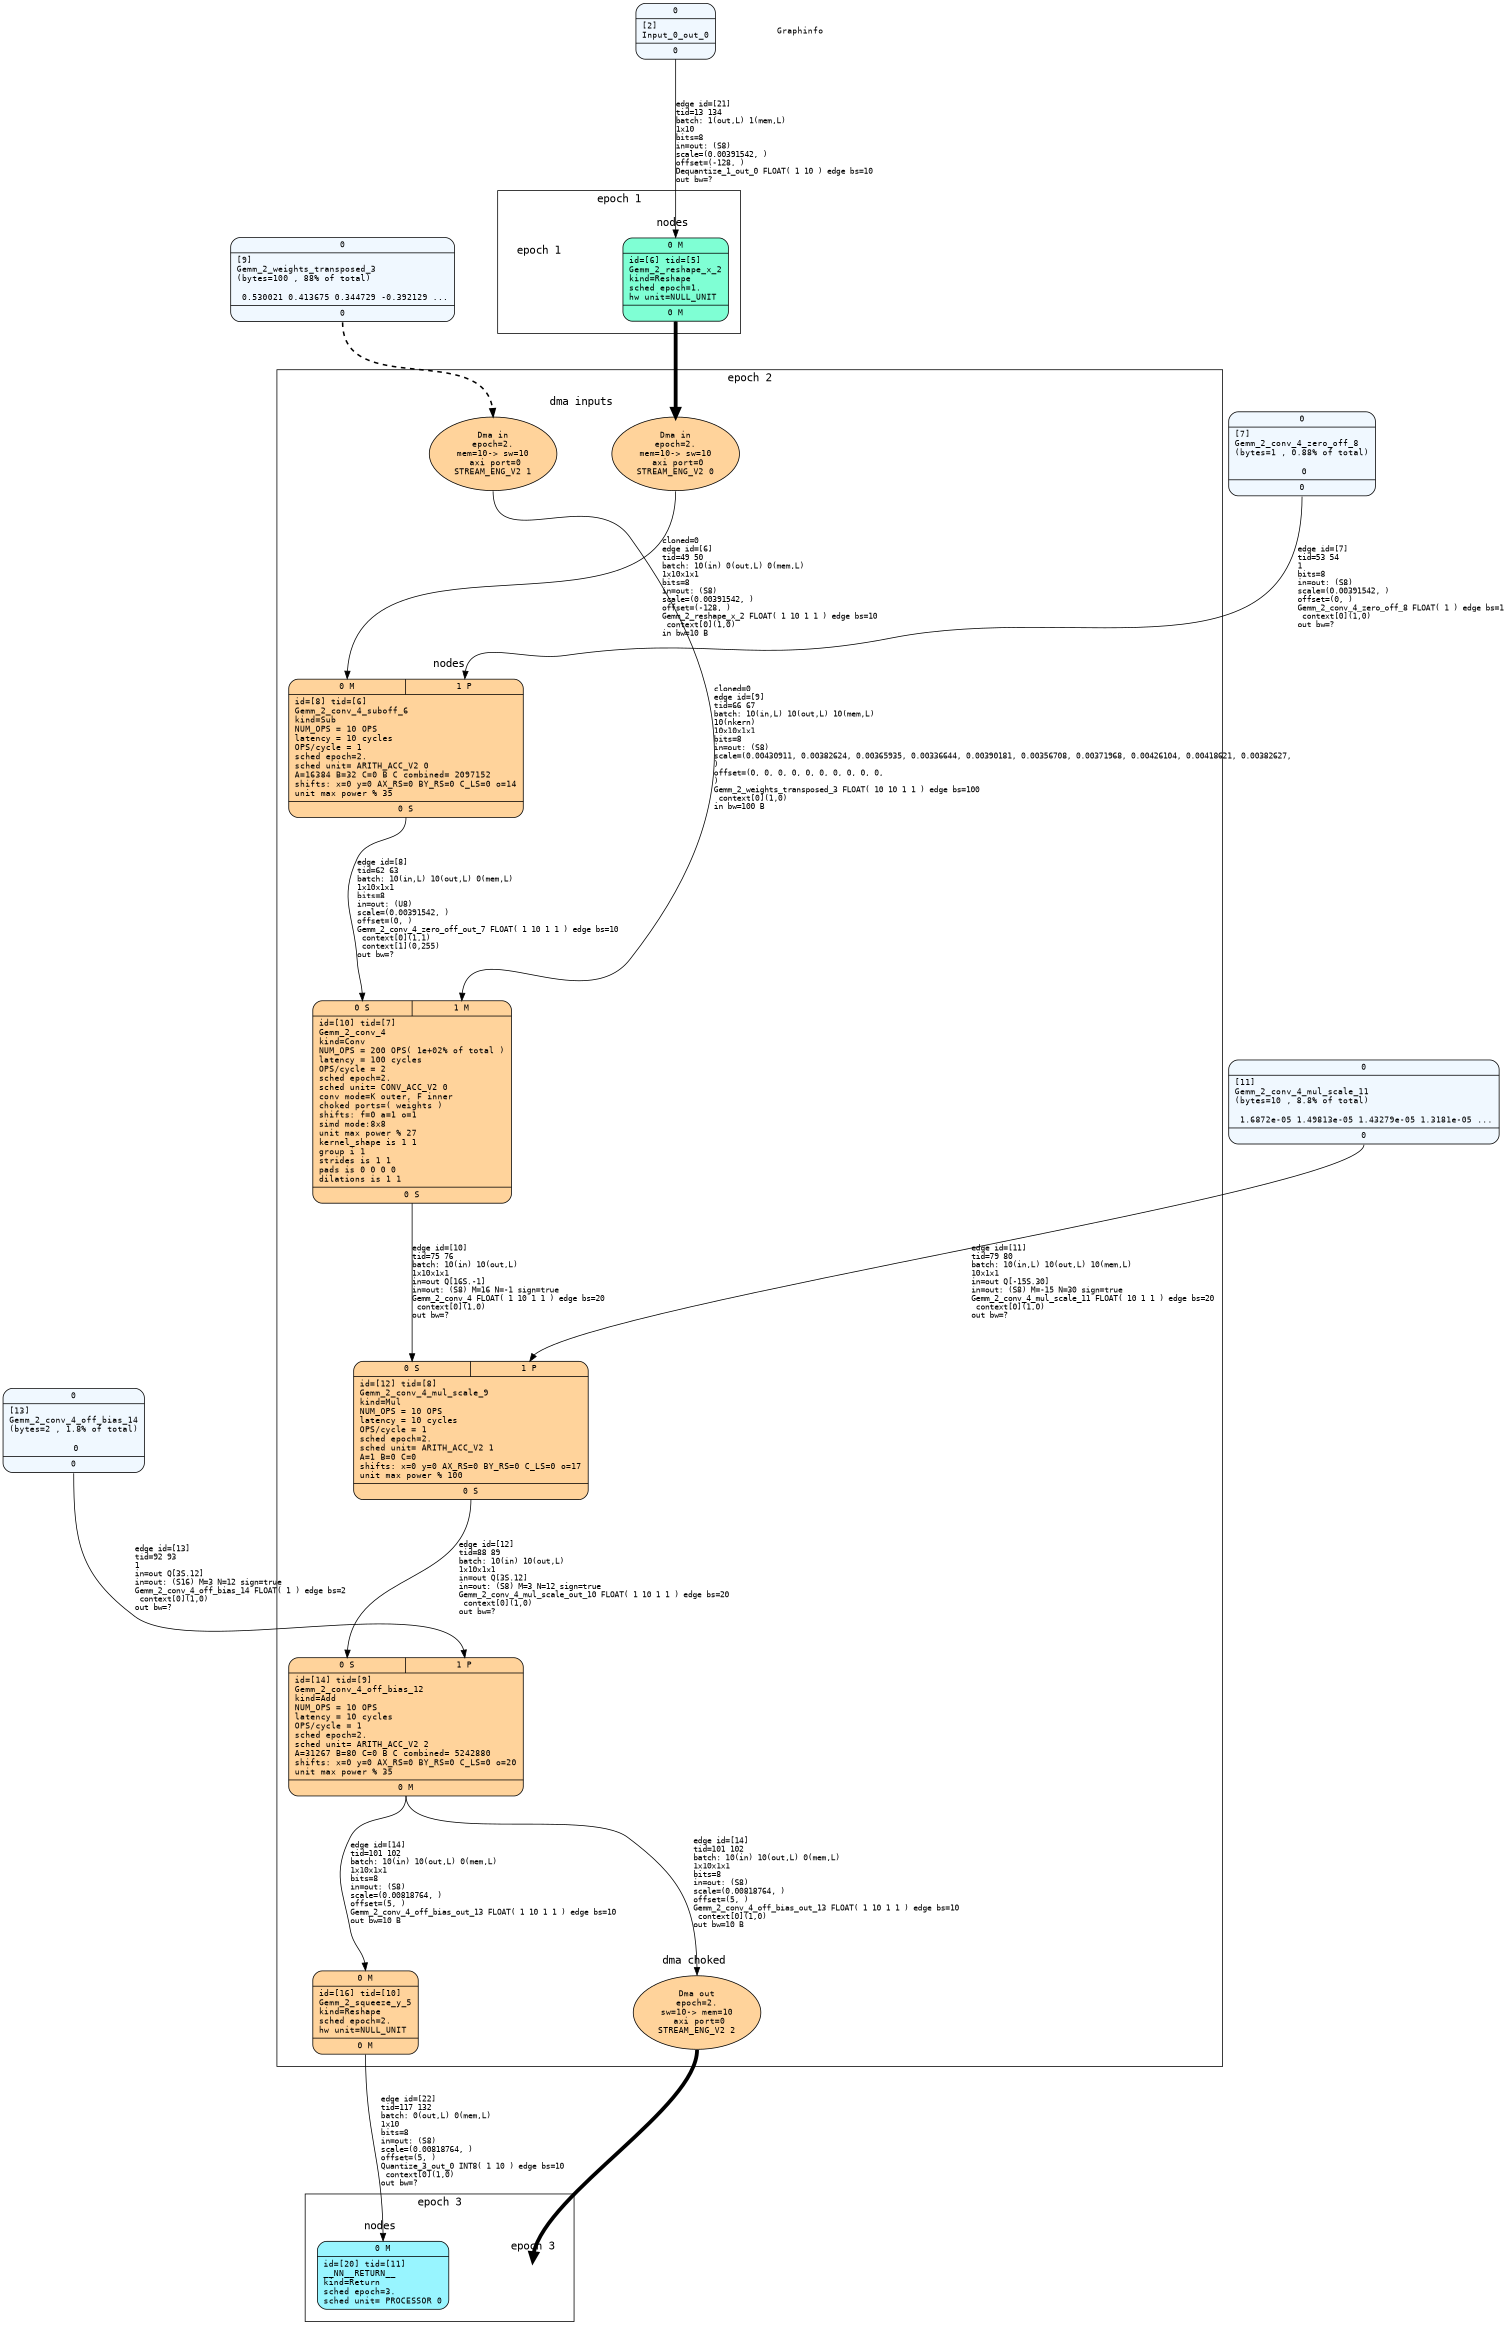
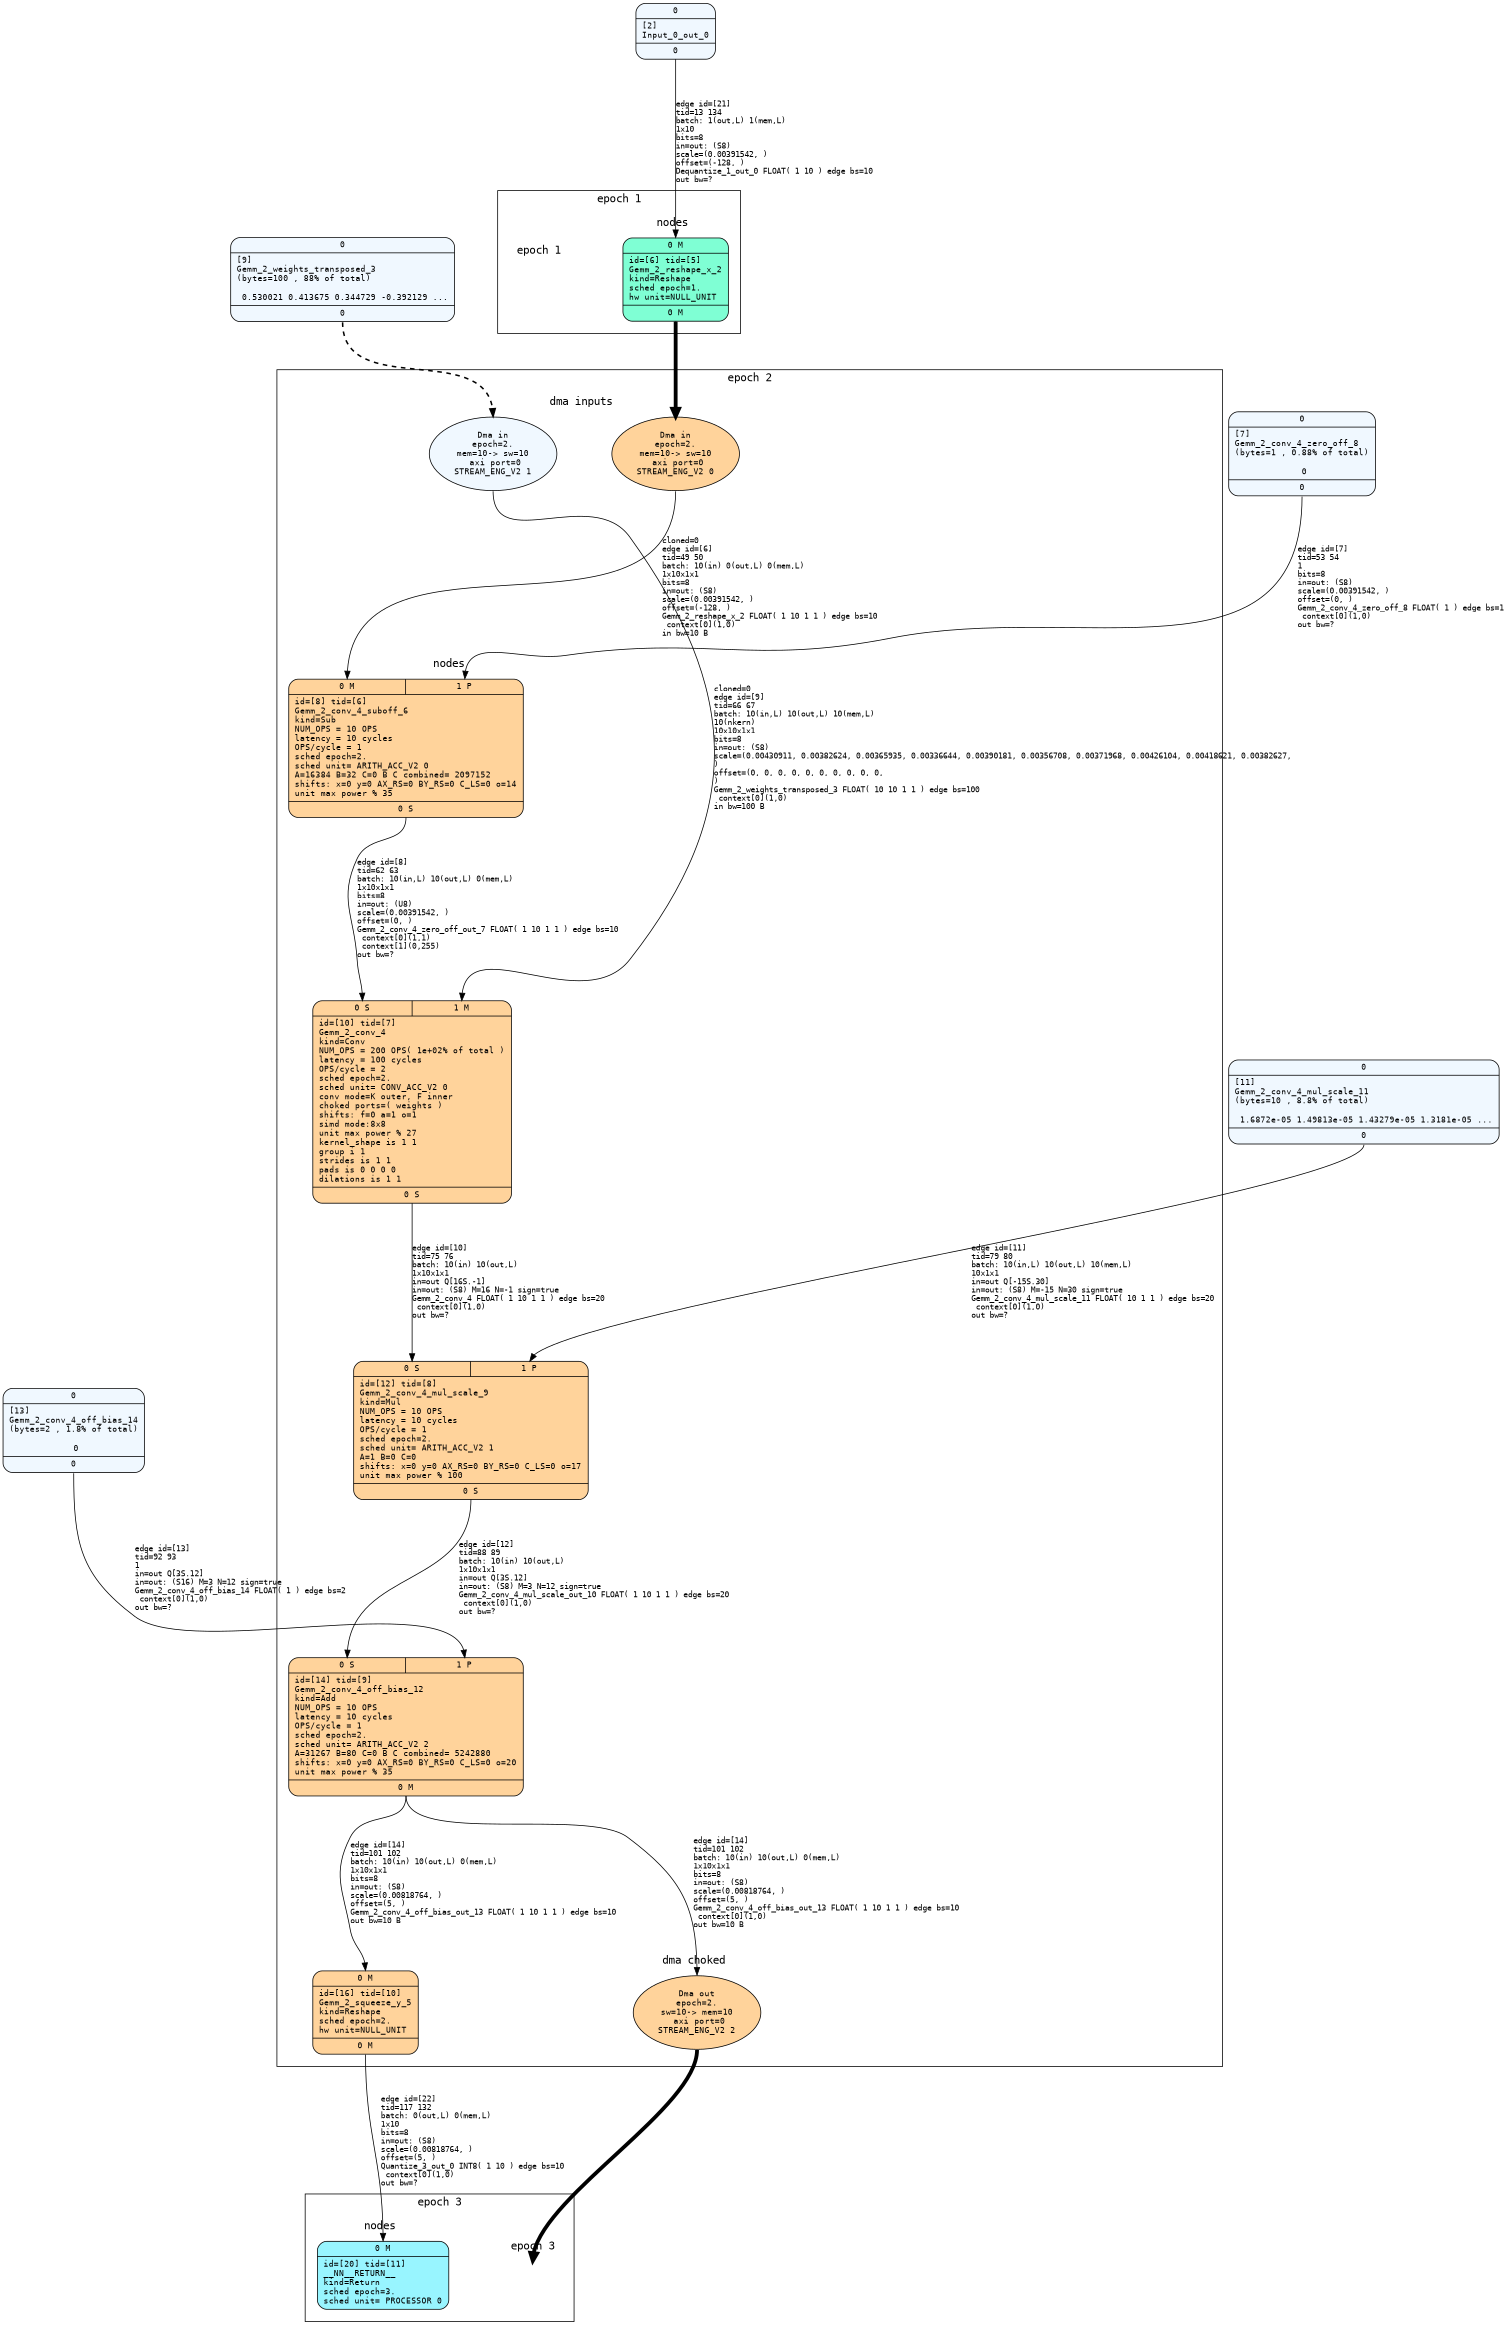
node "Graphinfo": removed
node "Dma in epoch=2. mem=10-> sw=10 axi port=0 STREAM_ENG_V2 1": fillcolor burlywood1 -> aliceblue
